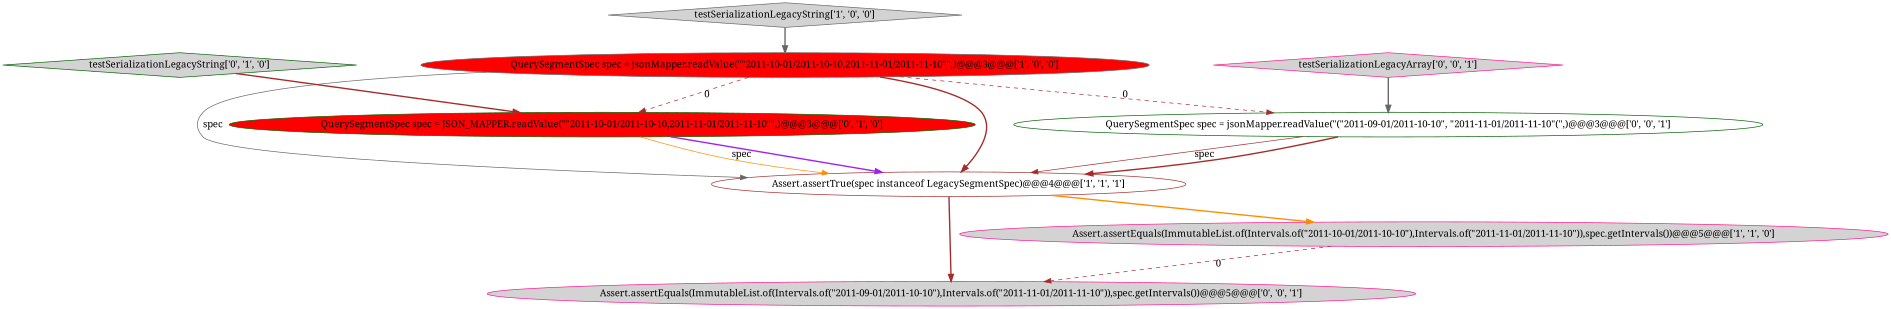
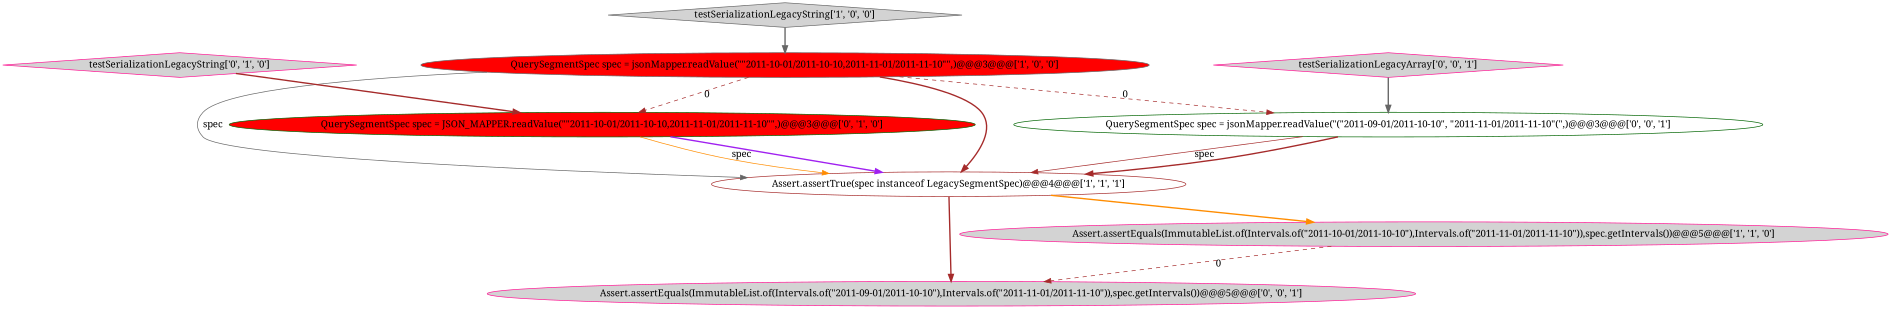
node "testSerializationLegacyString['0', '1', '0']": color darkgreen -> deeppink
